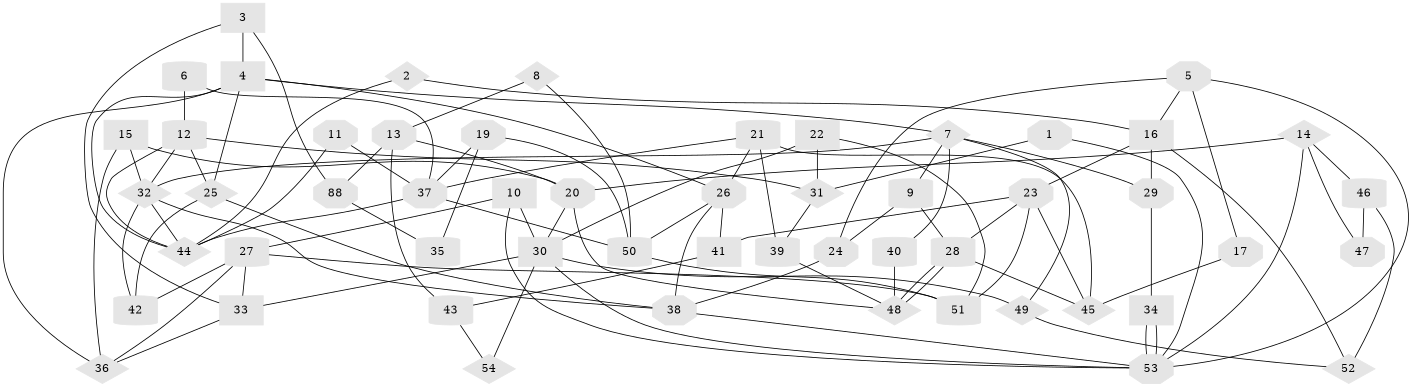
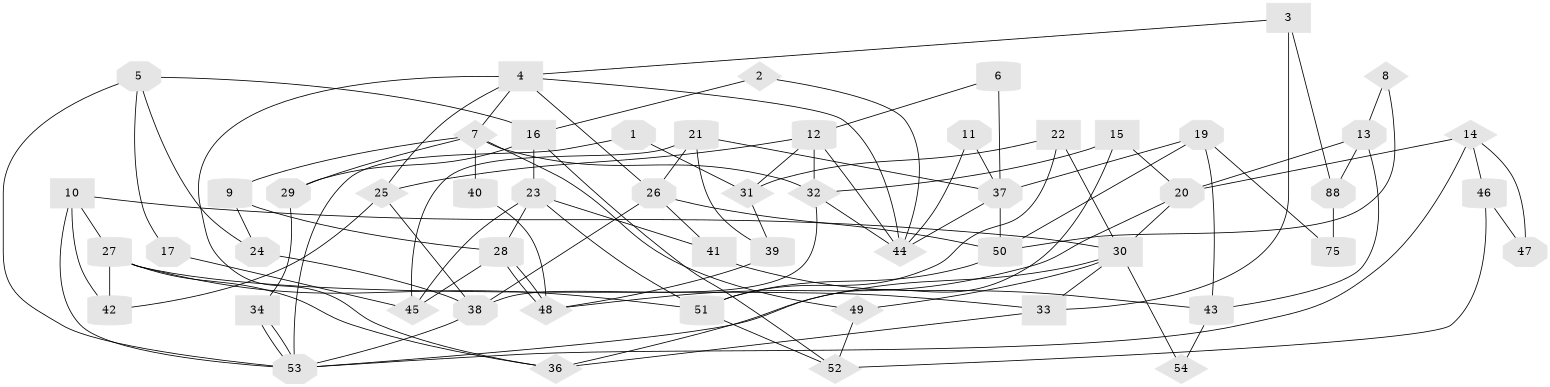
edge "19" -- "43": added
edge "32" -- "42": now "10" -- "42"
node "35": label "35" -> "75"
edge "51" -- "52": added
